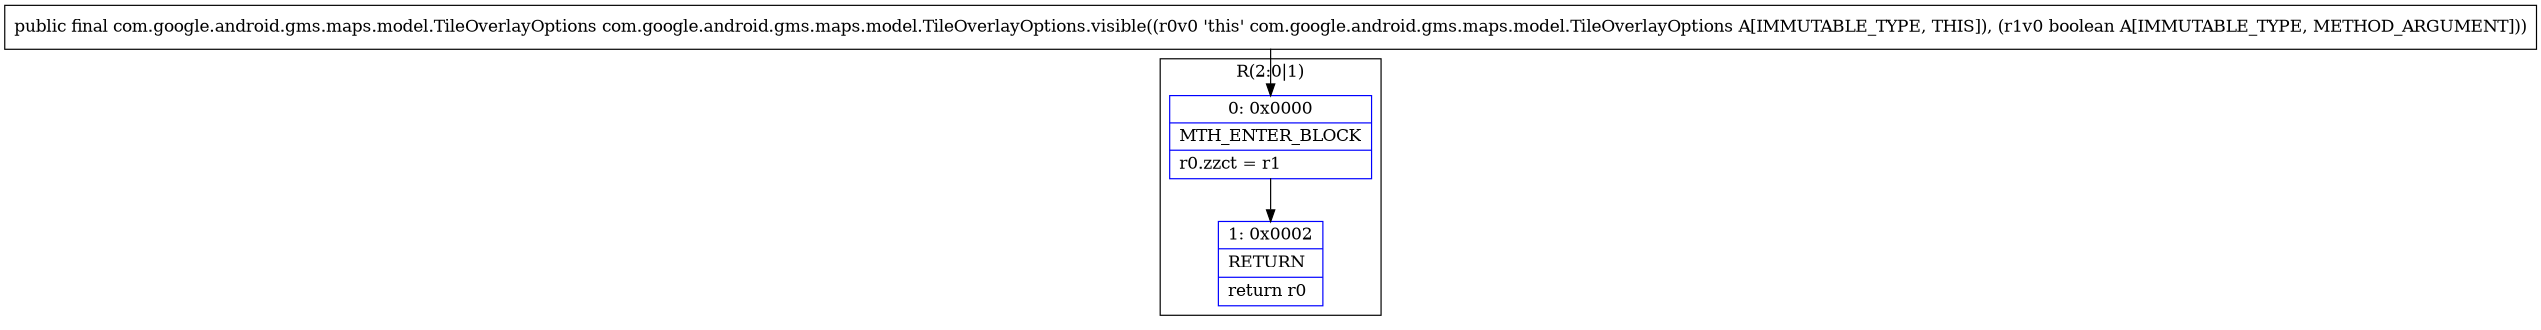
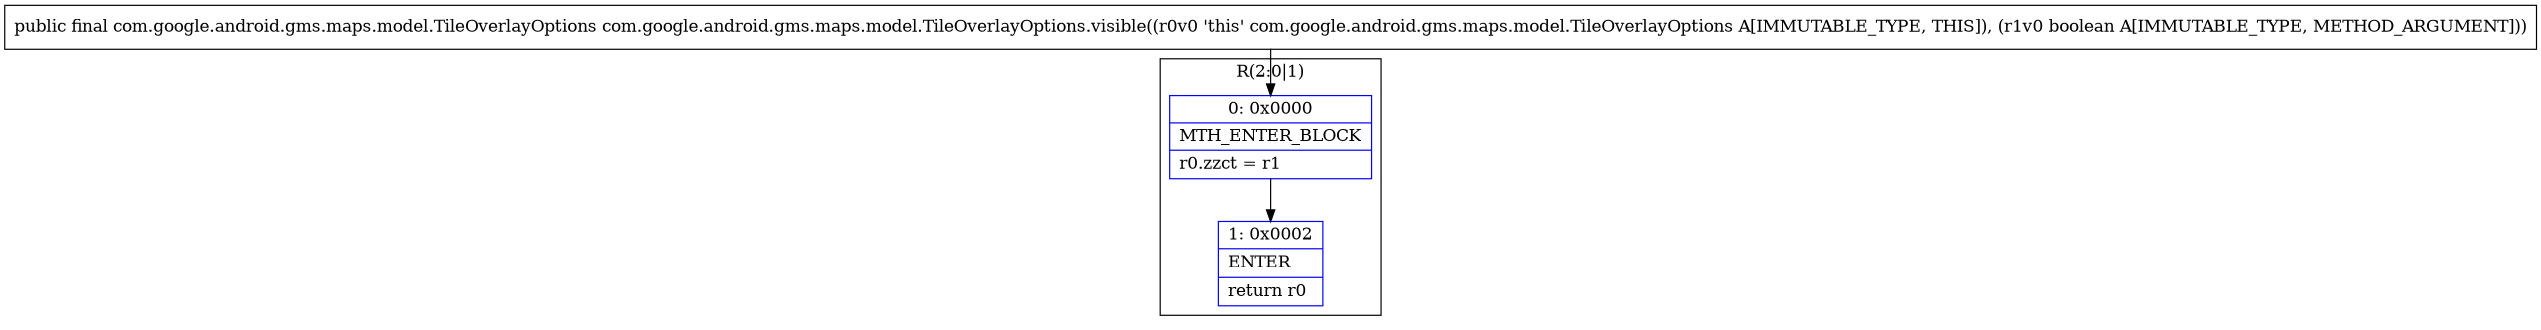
node "1: 0x0002": text "RETURN" -> "ENTER"
